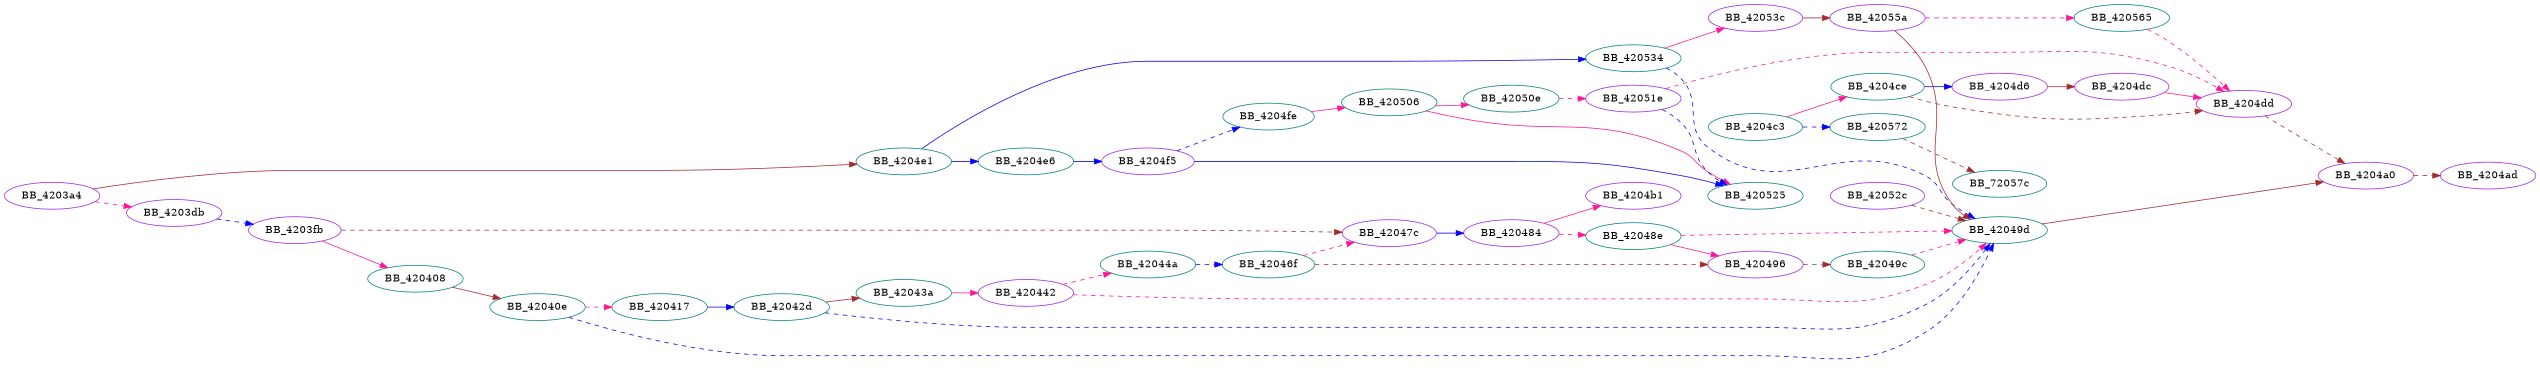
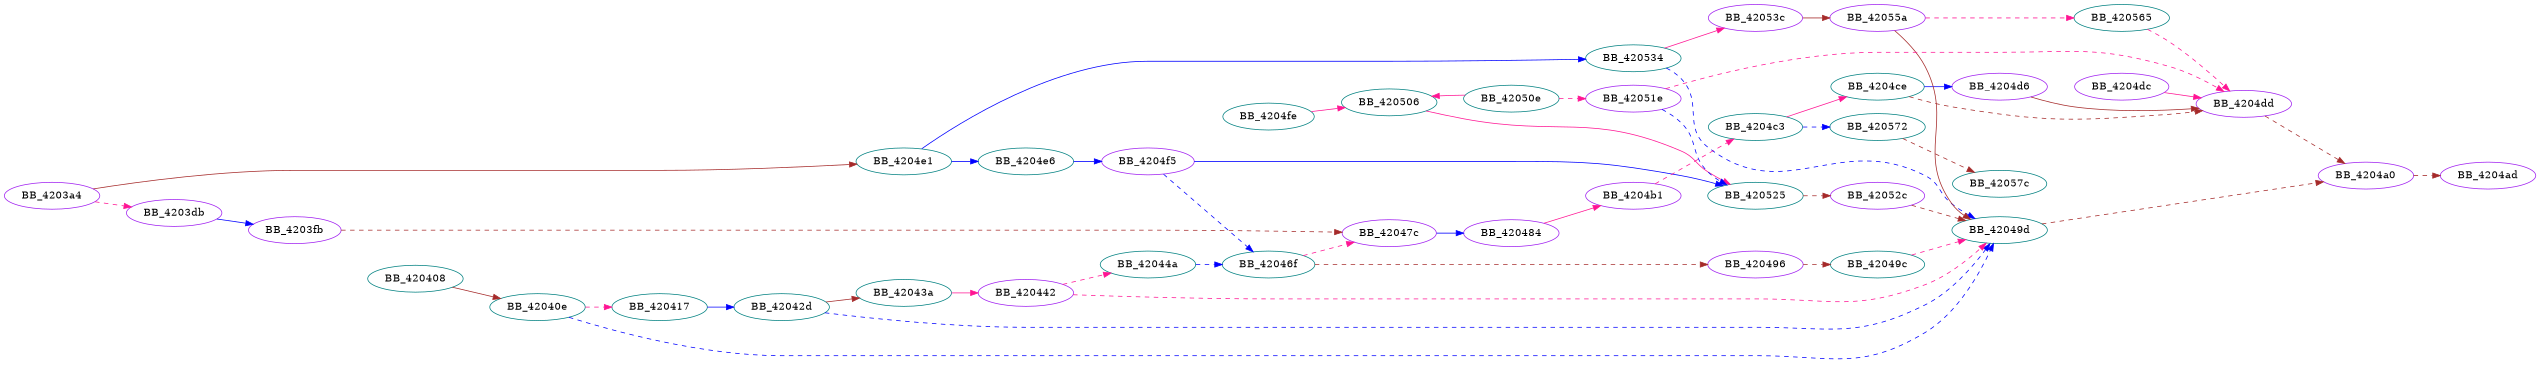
edge "BB_4204d6" -> "BB_4204dc": now "BB_4204d6" -> "BB_4204dd"
edge "BB_420506" -> "BB_42050e": reversed
edge "BB_4204f5" -> "BB_4204fe": now "BB_4204f5" -> "BB_42046f"
edge "BB_4204b1" -> "BB_4204c3": added
node "BB_72057c": label "BB_72057c" -> "BB_42057c"
edge "BB_420525" -> "BB_42052c": added
edge "BB_42049d" -> "BB_4204a0": style solid -> dashed
edge "BB_4203db" -> "BB_4203fb": style dashed -> solid
node "BB_42048e": removed
edge "BB_4203fb" -> "BB_420408": removed
